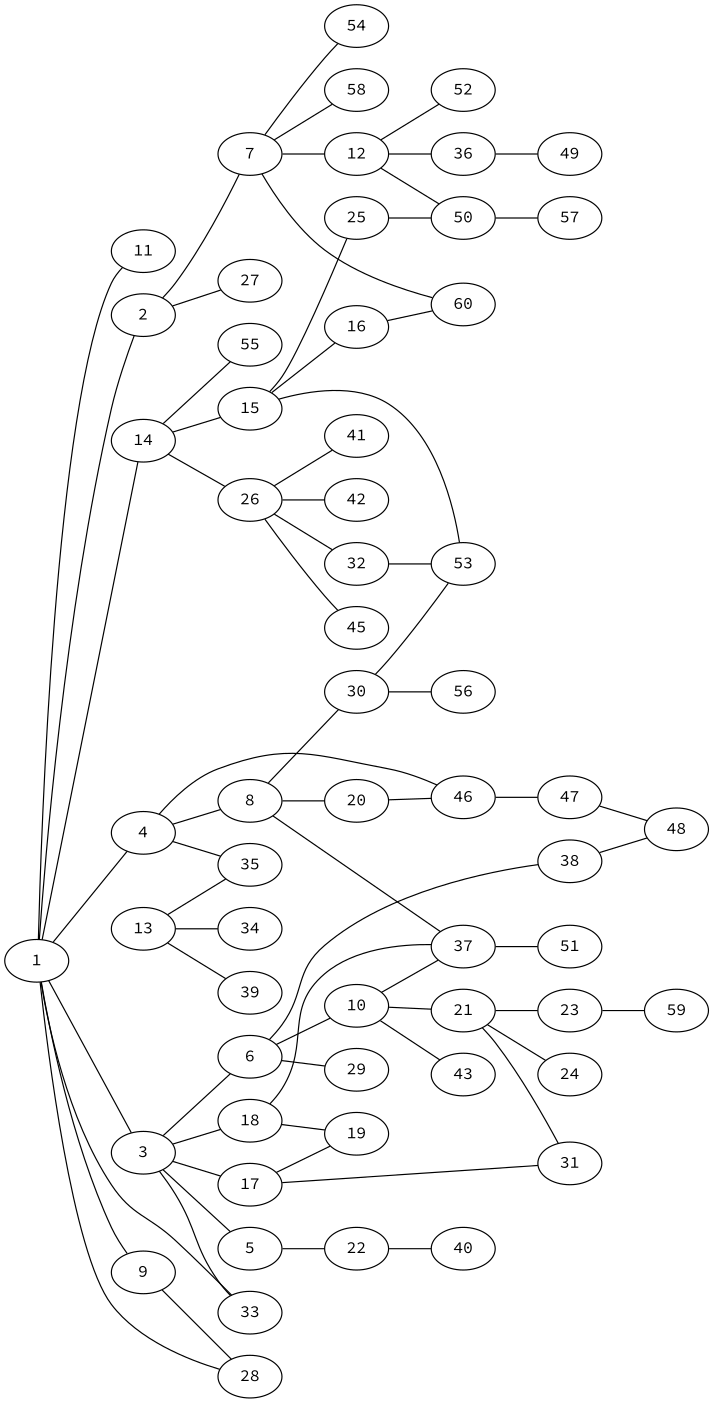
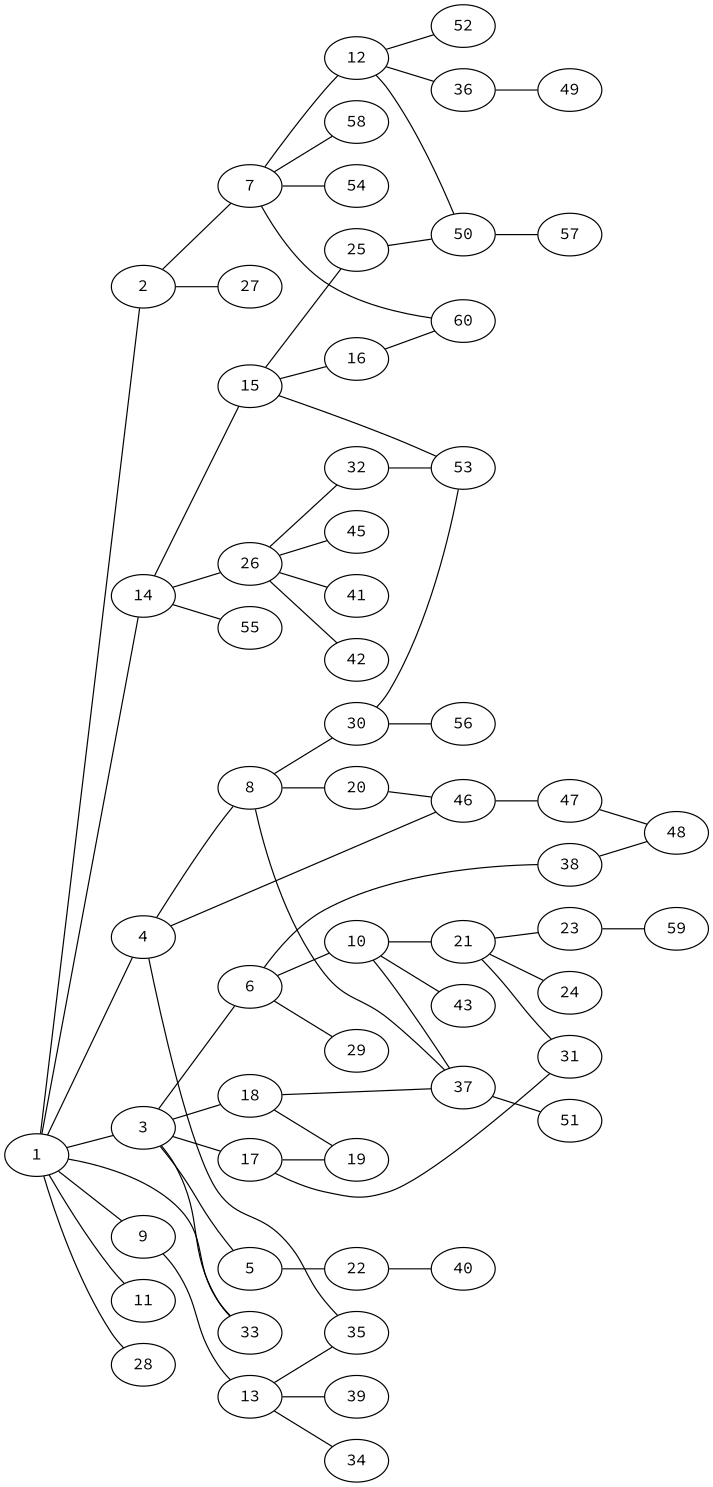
edge "9" -- "28": now "9" -- "13"
